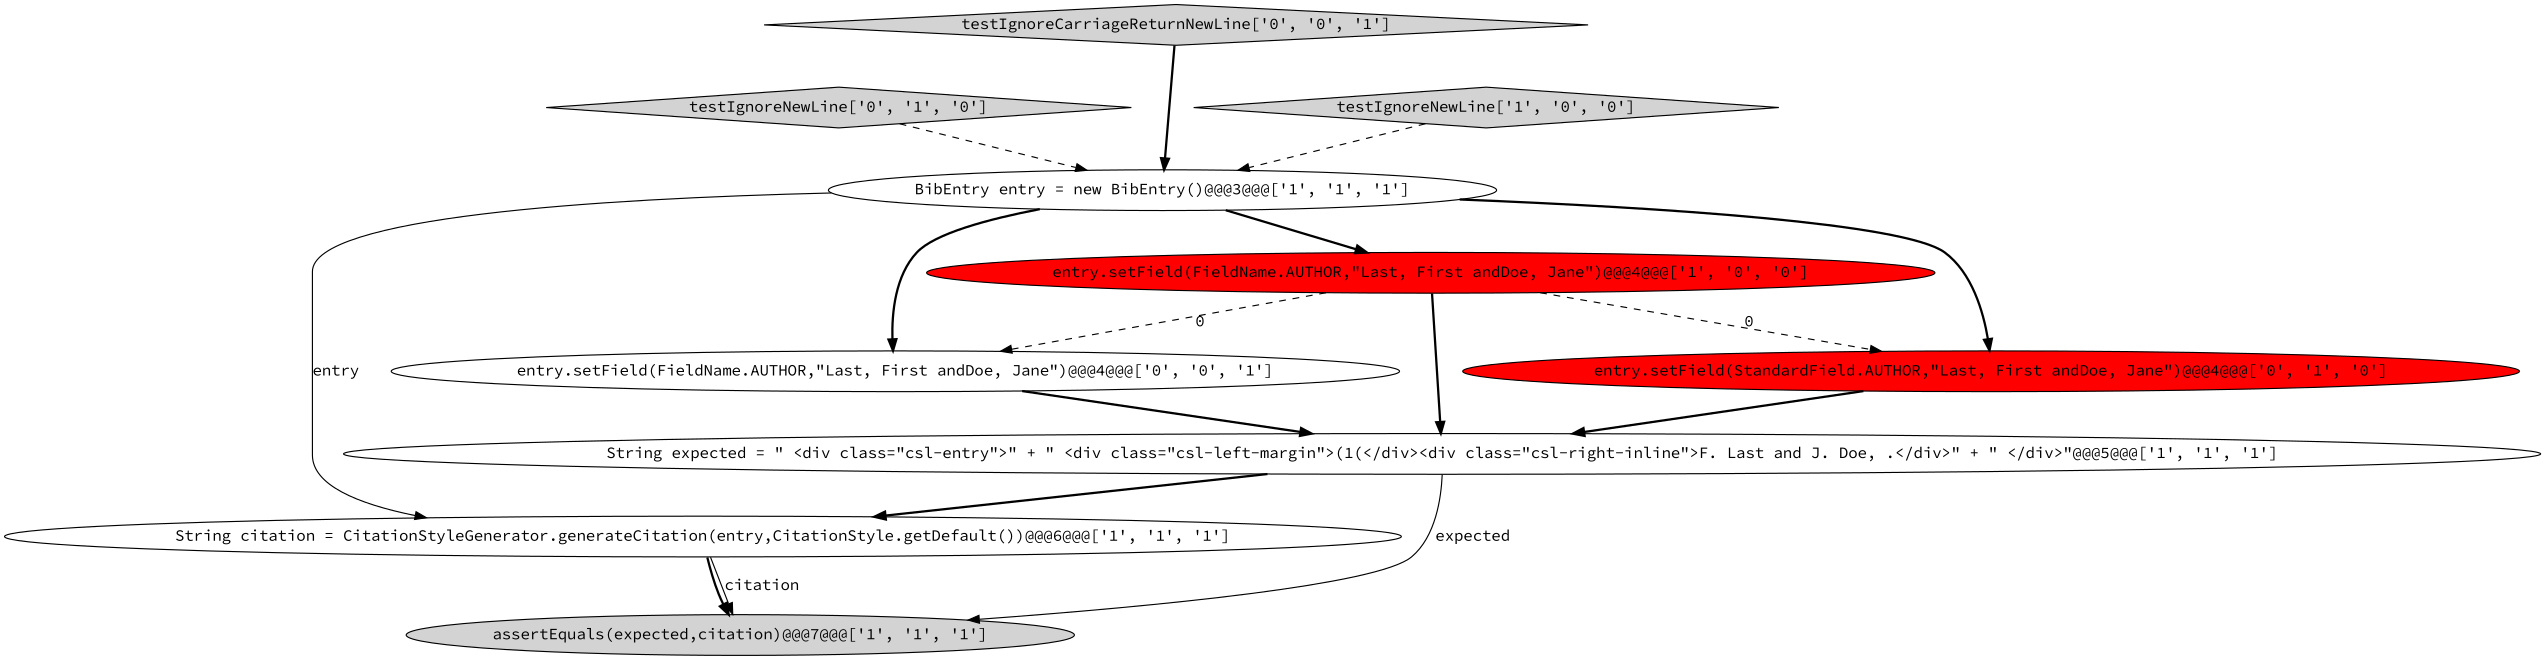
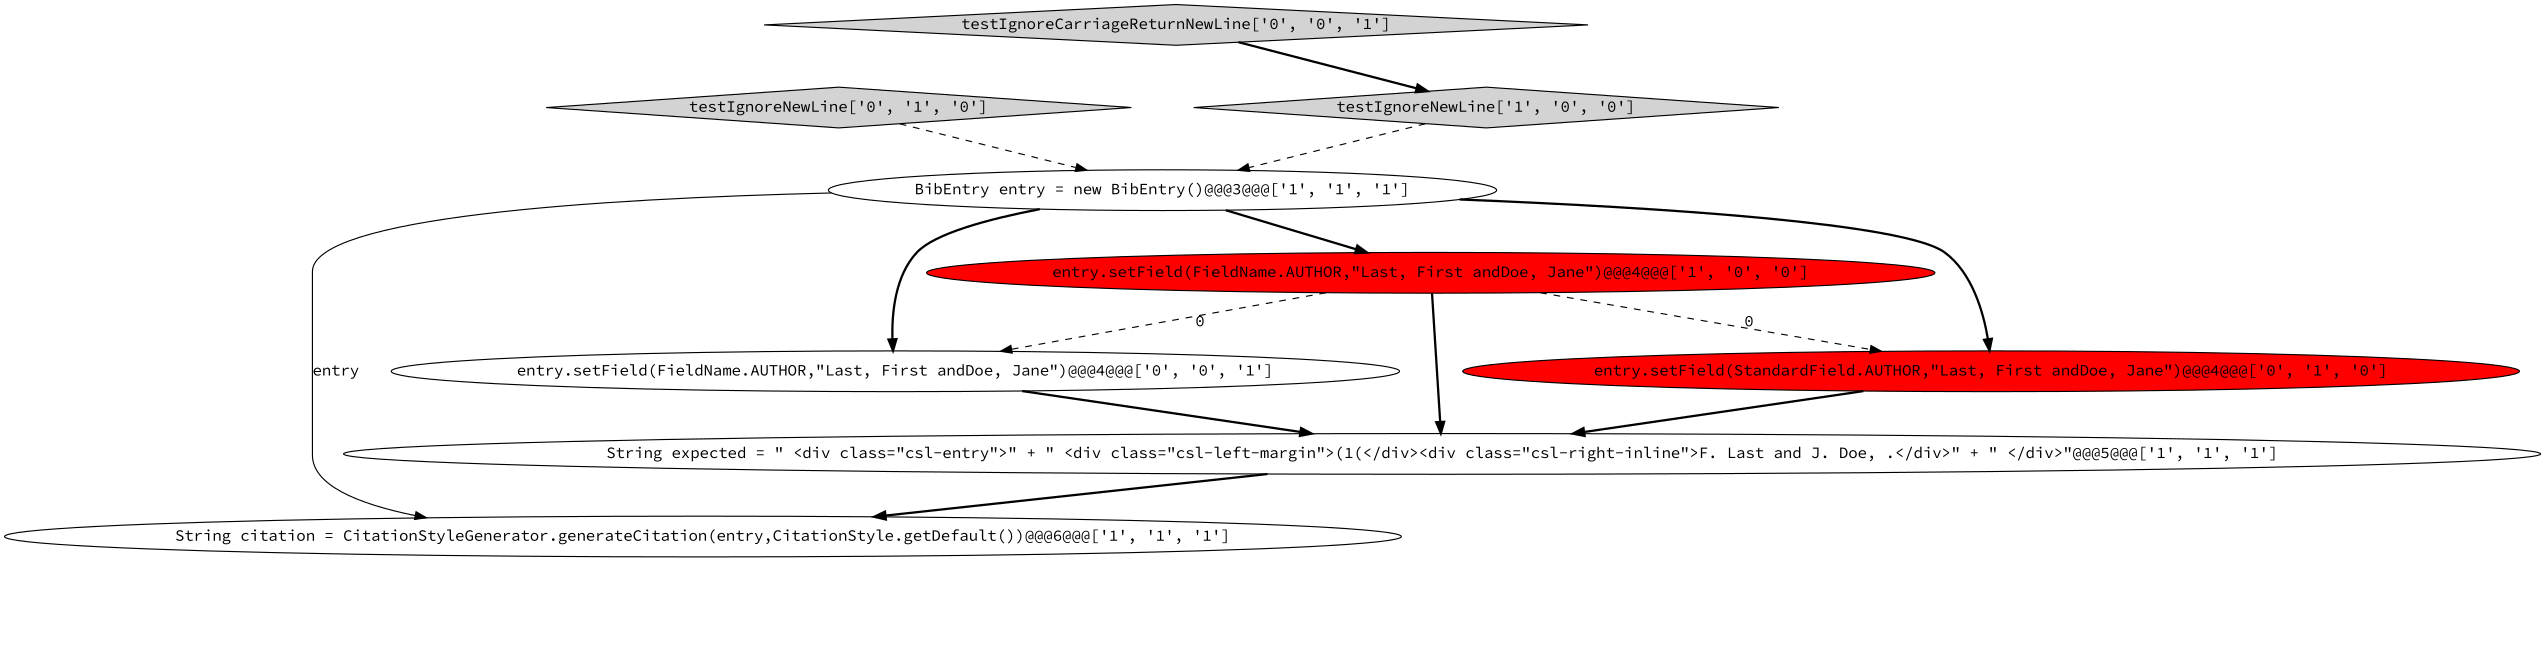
edge "testIgnoreCarriageReturnNewLine['0', '0', '1']" -> "BibEntry entry = new BibEntry()@@@3@@@['1', '1', '1']": now "testIgnoreCarriageReturnNewLine['0', '0', '1']" -> "testIgnoreNewLine['1', '0', '0']"
node "assertEquals(expected,citation)@@@7@@@['1', '1', '1']": removed
